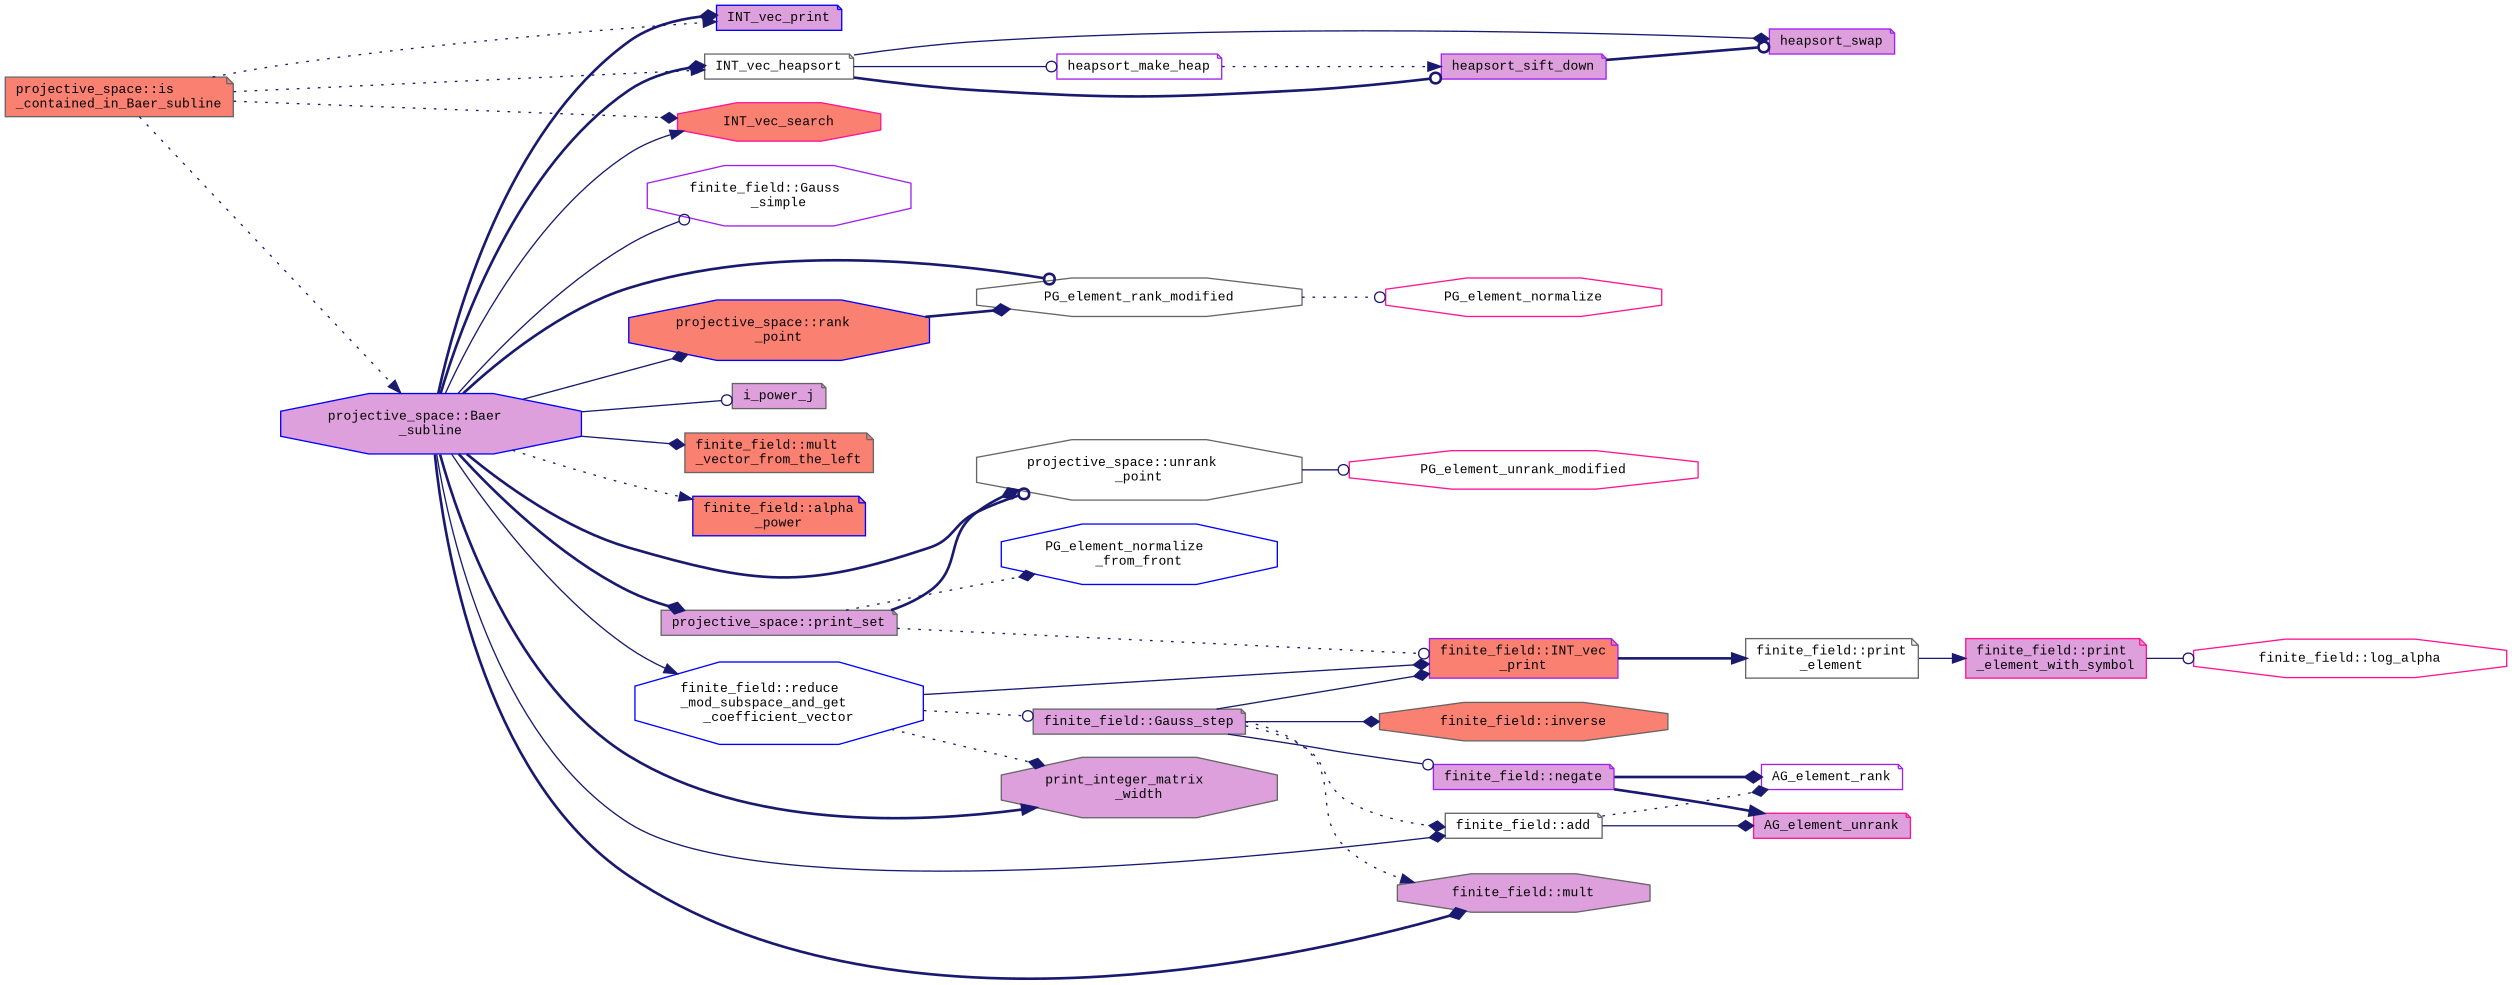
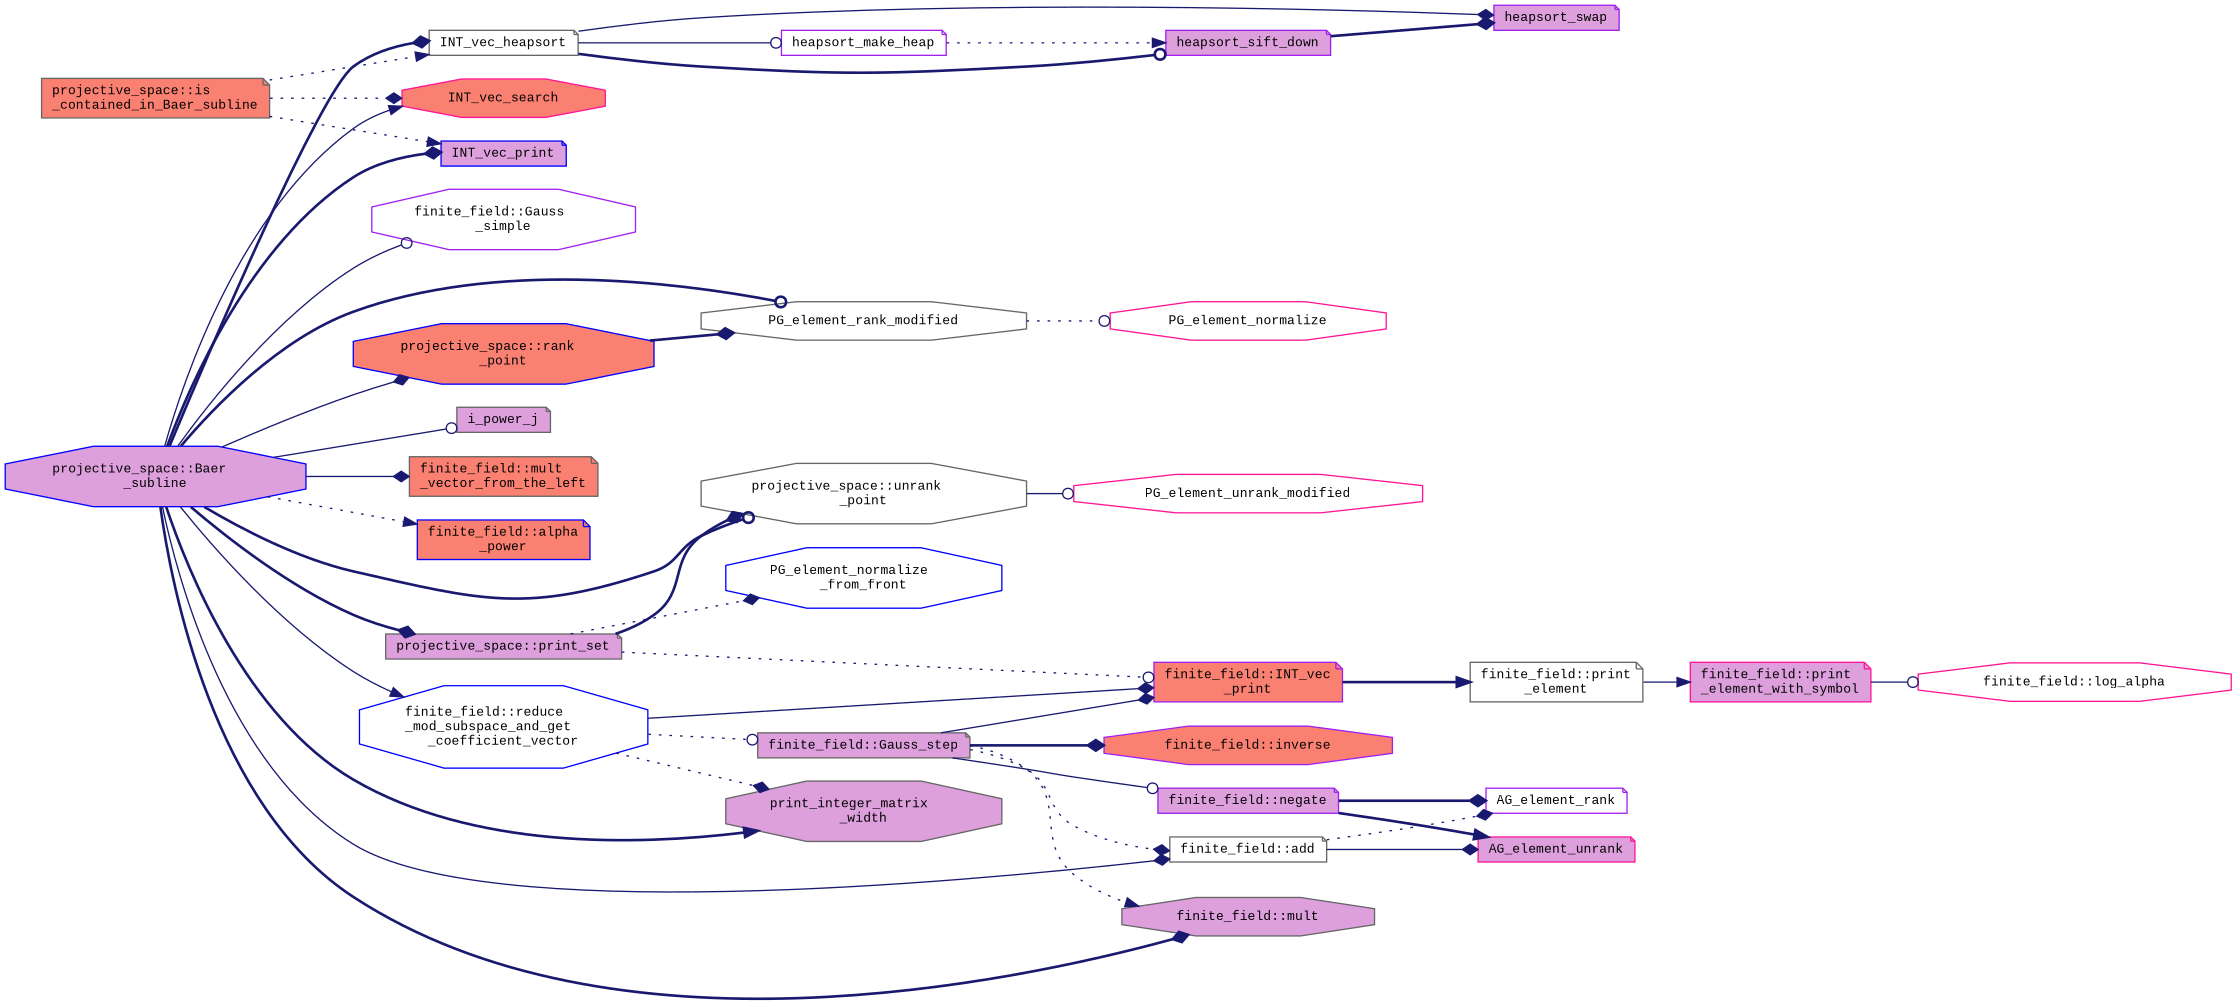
edge "heapsort_sift_down" -> "heapsort_swap": arrowhead odot -> diamond
edge "projective_space::is _contained_in_Baer_subline" -> "projective_space::Baer _subline": removed
edge "finite_field::Gauss_step" -> "finite_field::inverse": style solid -> bold
node "finite_field::inverse": color gray40 -> purple
